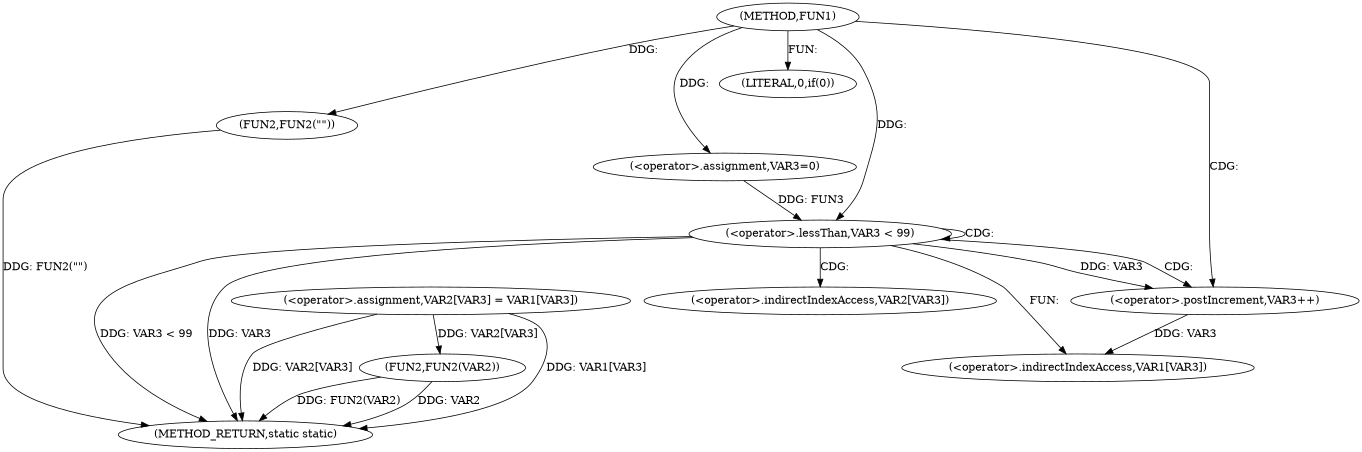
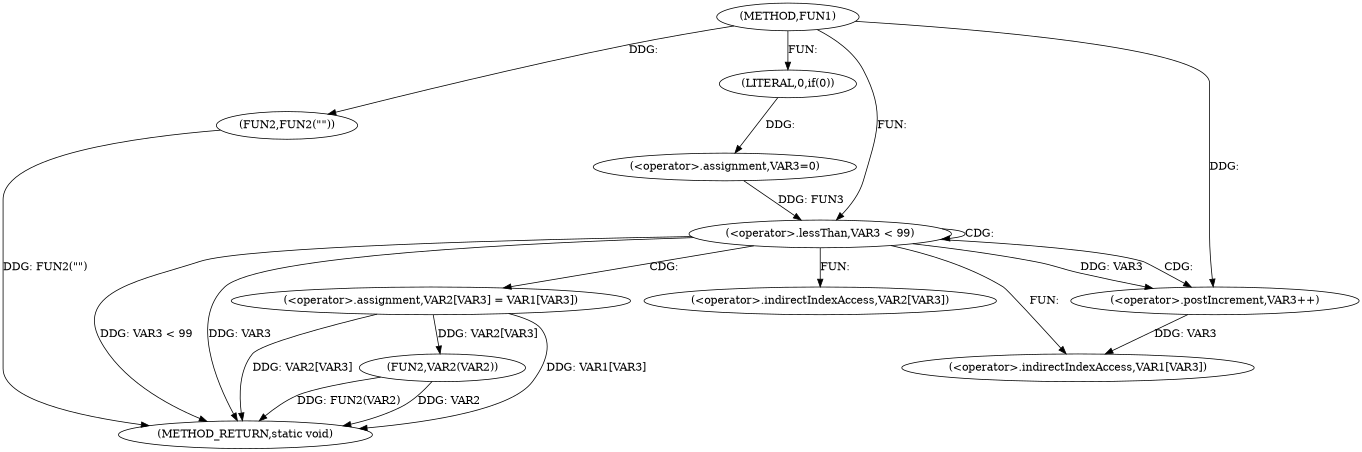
edge "(METHOD,FUN1)" -> "(<operator>.assignment,VAR3=0)": now "(LITERAL,0,if(0))" -> "(<operator>.assignment,VAR3=0)"
edge "(METHOD,FUN1)" -> "(<operator>.lessThan,VAR3 < 99)": label "DDG: " -> "FUN: "
edge "(METHOD,FUN1)" -> "(<operator>.postIncrement,VAR3++)": label "CDG: " -> "DDG: "
edge "(<operator>.lessThan,VAR3 < 99)" -> "(<operator>.assignment,VAR2[VAR3] = VAR1[VAR3])": added, label "CDG:"
edge "(<operator>.lessThan,VAR3 < 99)" -> "(<operator>.indirectIndexAccess,VAR2[VAR3])": label "CDG: " -> "FUN: "
node "(FUN2,FUN2(VAR2))": label "(FUN2,FUN2(VAR2))" -> "(FUN2,VAR2(VAR2))"
node "(METHOD_RETURN,static static)": label "(METHOD_RETURN,static static)" -> "(METHOD_RETURN,static void)"
